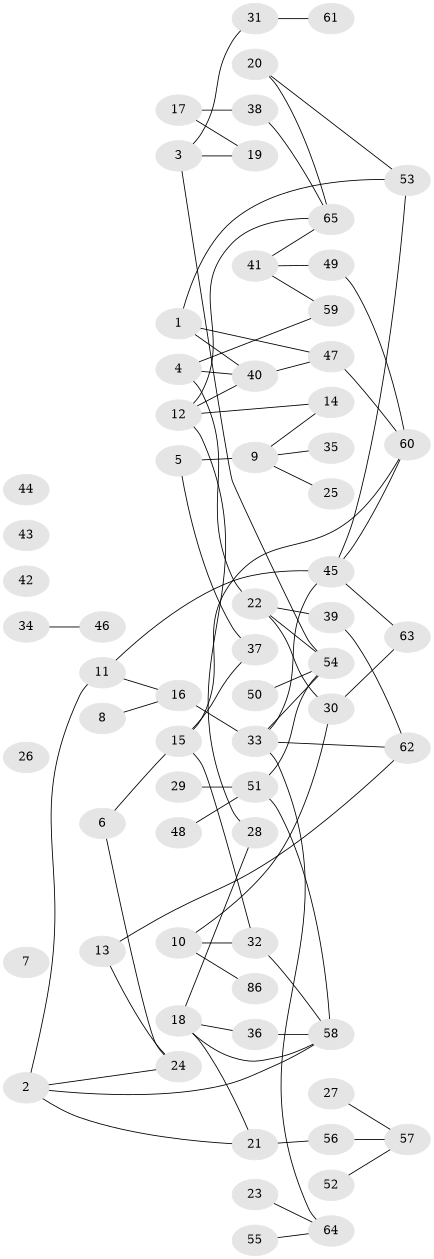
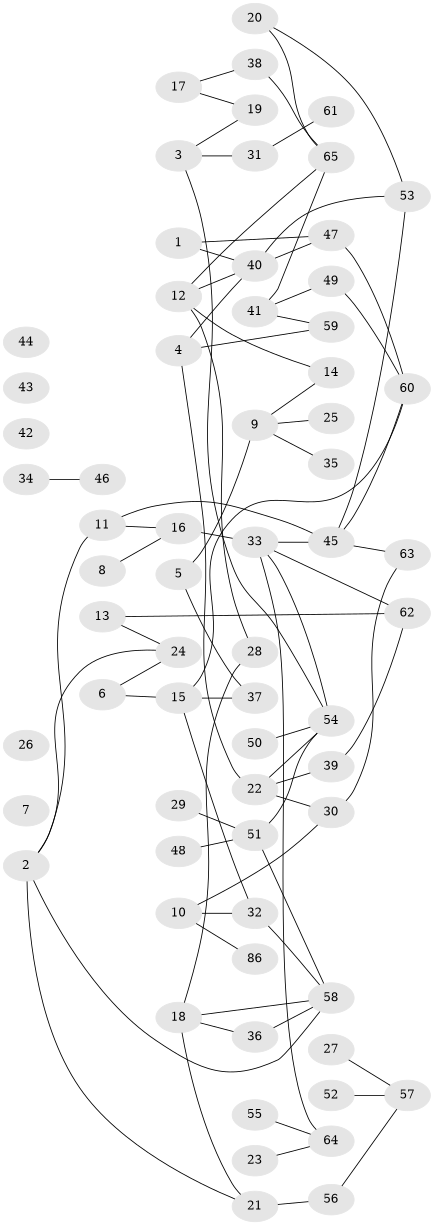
edge "53" -- "1": now "53" -- "40"
